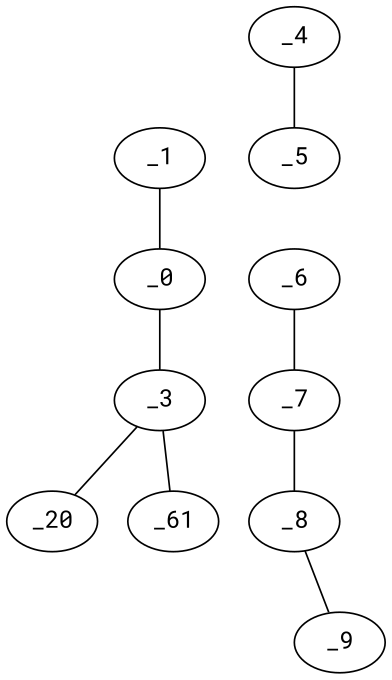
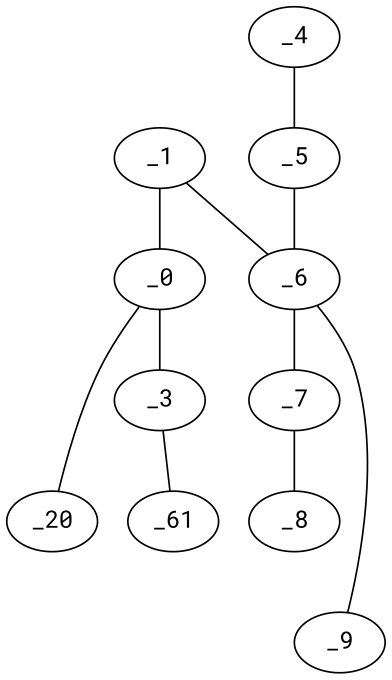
edge "_1" -- "_6": added
edge "_5" -- "_6": added
edge "_3" -- "_20": now "_0" -- "_20"
edge "_8" -- "_9": now "_6" -- "_9"
